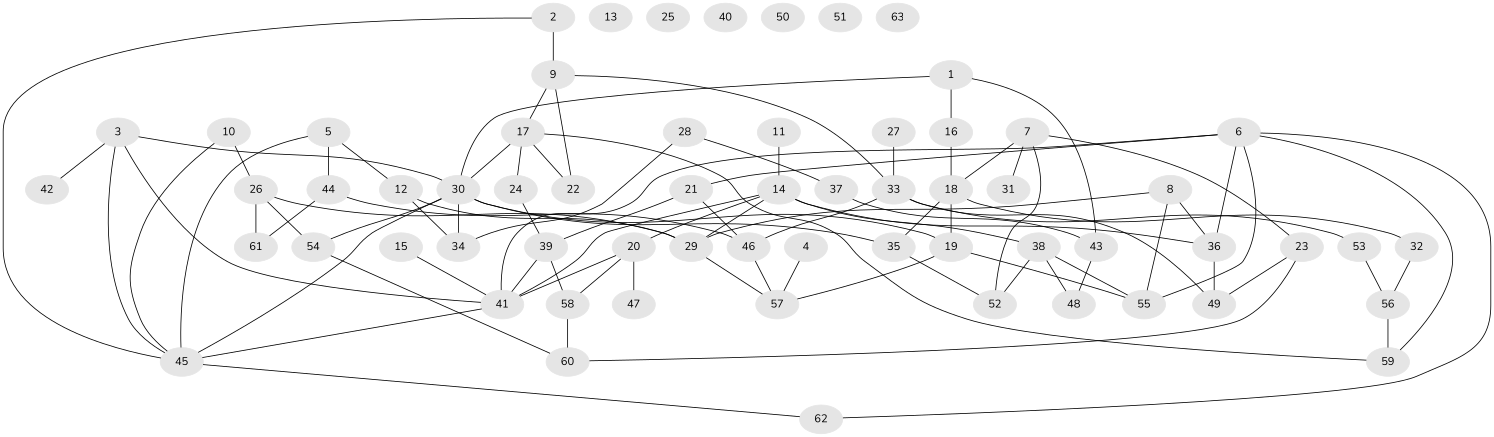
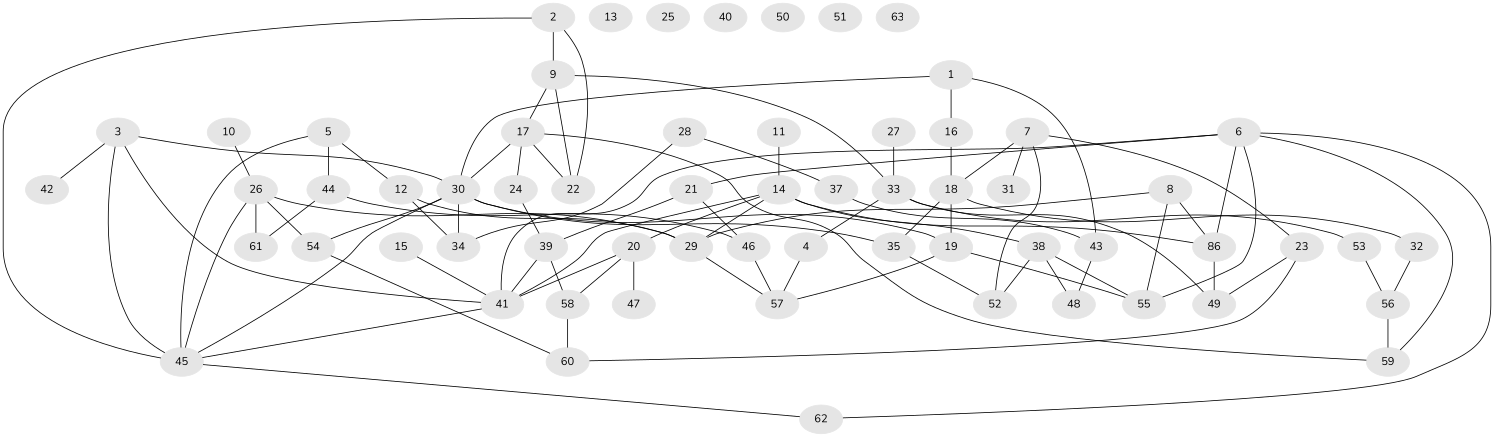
edge "2" -- "22": added
edge "33" -- "46": now "33" -- "4"
edge "10" -- "45": now "26" -- "45"
node "36": label "36" -> "86"
